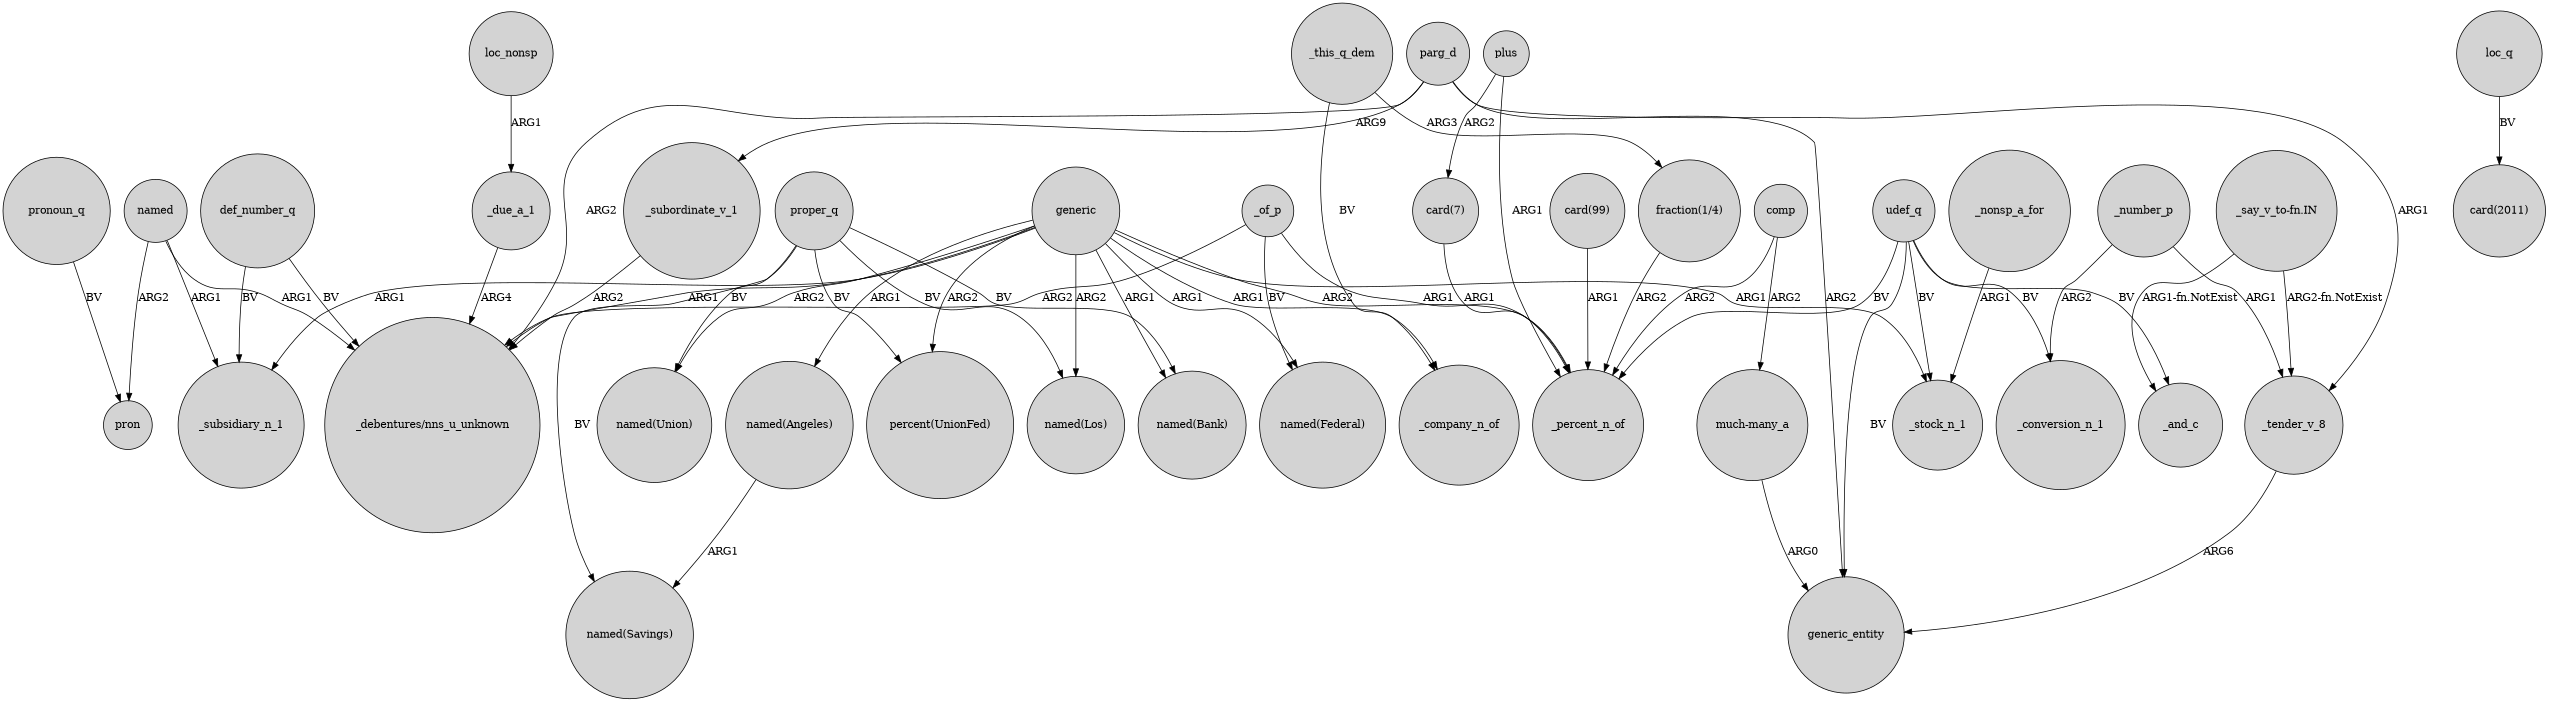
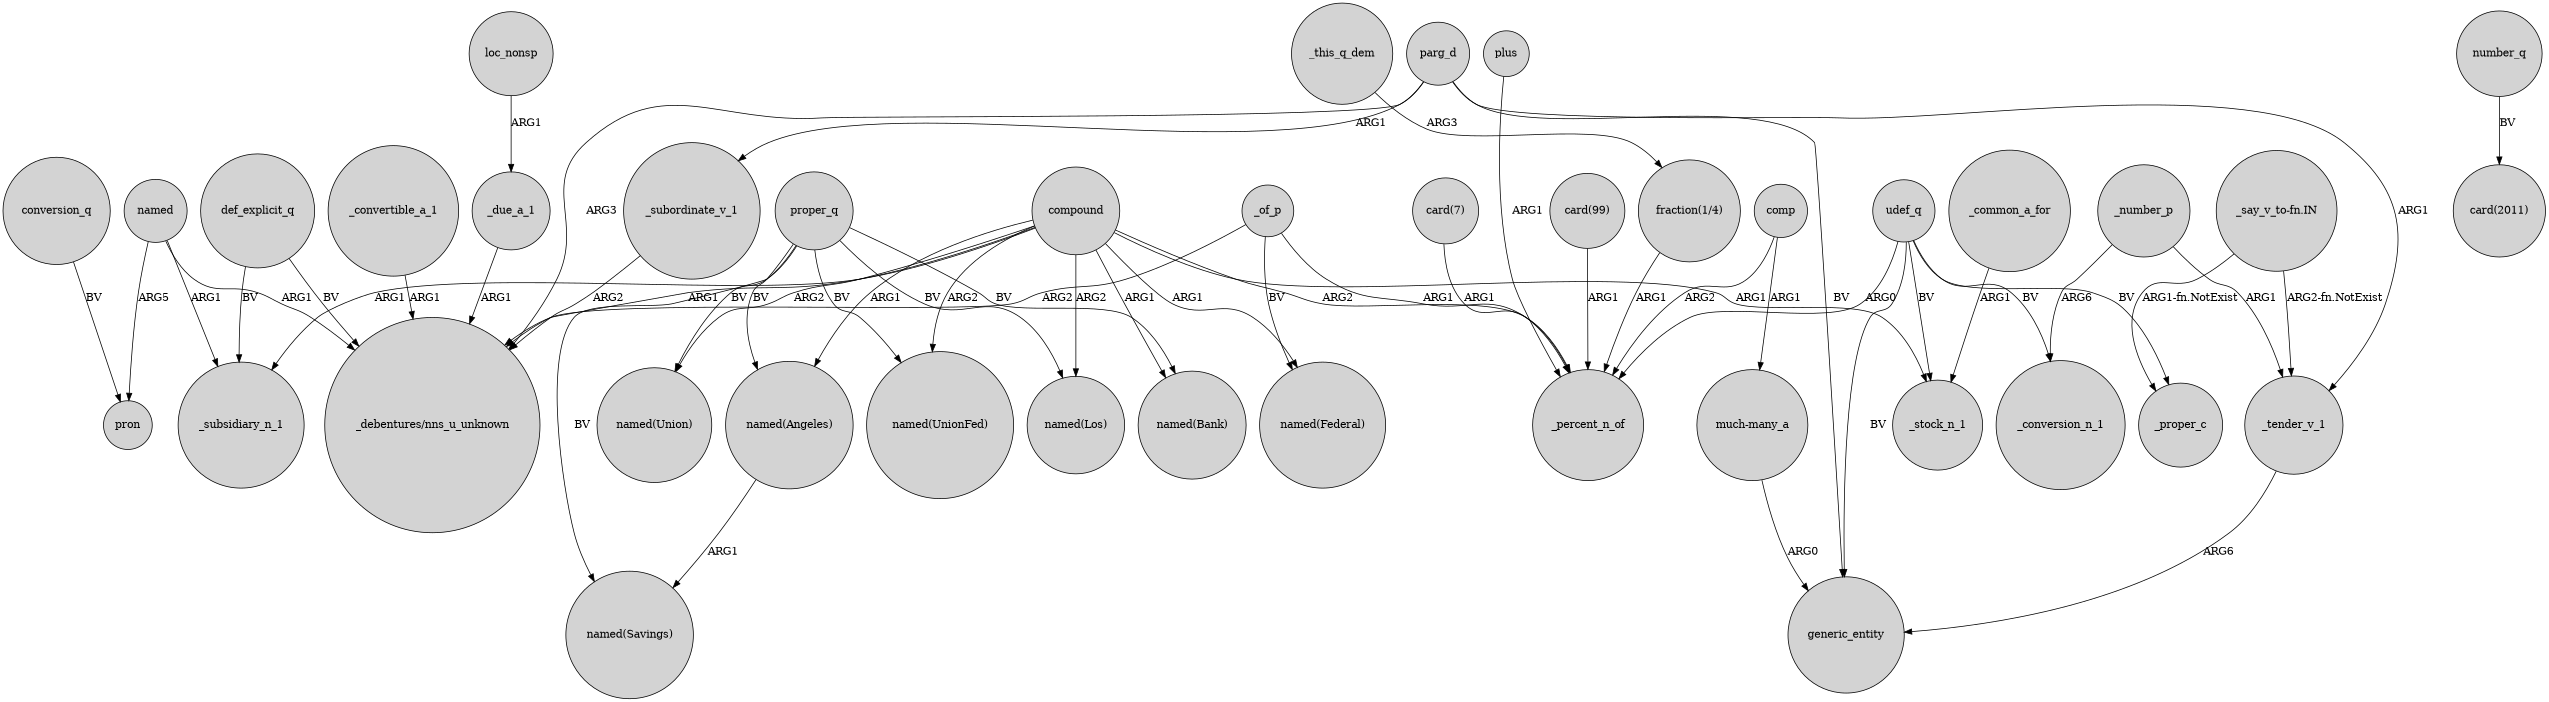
node "loc_q": label "loc_q" -> "number_q"
edge "plus" -> "card(7)": removed, label "ARG2"
edge "parg_d" -> "_subordinate_v_1": label "ARG9" -> "ARG1"
node "pronoun_q": label "pronoun_q" -> "conversion_q"
node "def_number_q": label "def_number_q" -> "def_explicit_q"
node "_convertible_a_1": added
edge "parg_d" -> "_debentures/nns_u_unknown": label "ARG2" -> "ARG3"
node "generic": label "generic" -> "compound"
node "_nonsp_a_for": label "_nonsp_a_for" -> "_common_a_for"
edge "proper_q" -> "named(Angeles)": added, label "BV"
edge "named" -> "pron": label "ARG2" -> "ARG5"
edge "_due_a_1" -> "_debentures/nns_u_unknown": label "ARG4" -> "ARG1"
edge "fraction(1/4)" -> "_percent_n_of": label "ARG2" -> "ARG1"
edge "comp" -> "much-many_a": label "ARG2" -> "ARG1"
edge "parg_d" -> "generic_entity": label "ARG2" -> "BV"
edge "udef_q" -> "_percent_n_of": label "BV" -> "ARG0"
edge "_number_p" -> "_conversion_n_1": label "ARG2" -> "ARG6"
node "percent(UnionFed)": label "percent(UnionFed)" -> "named(UnionFed)"
node "_company_n_of": removed
node "_and_c": label "_and_c" -> "_proper_c"
node "_tender_v_8": label "_tender_v_8" -> "_tender_v_1"
